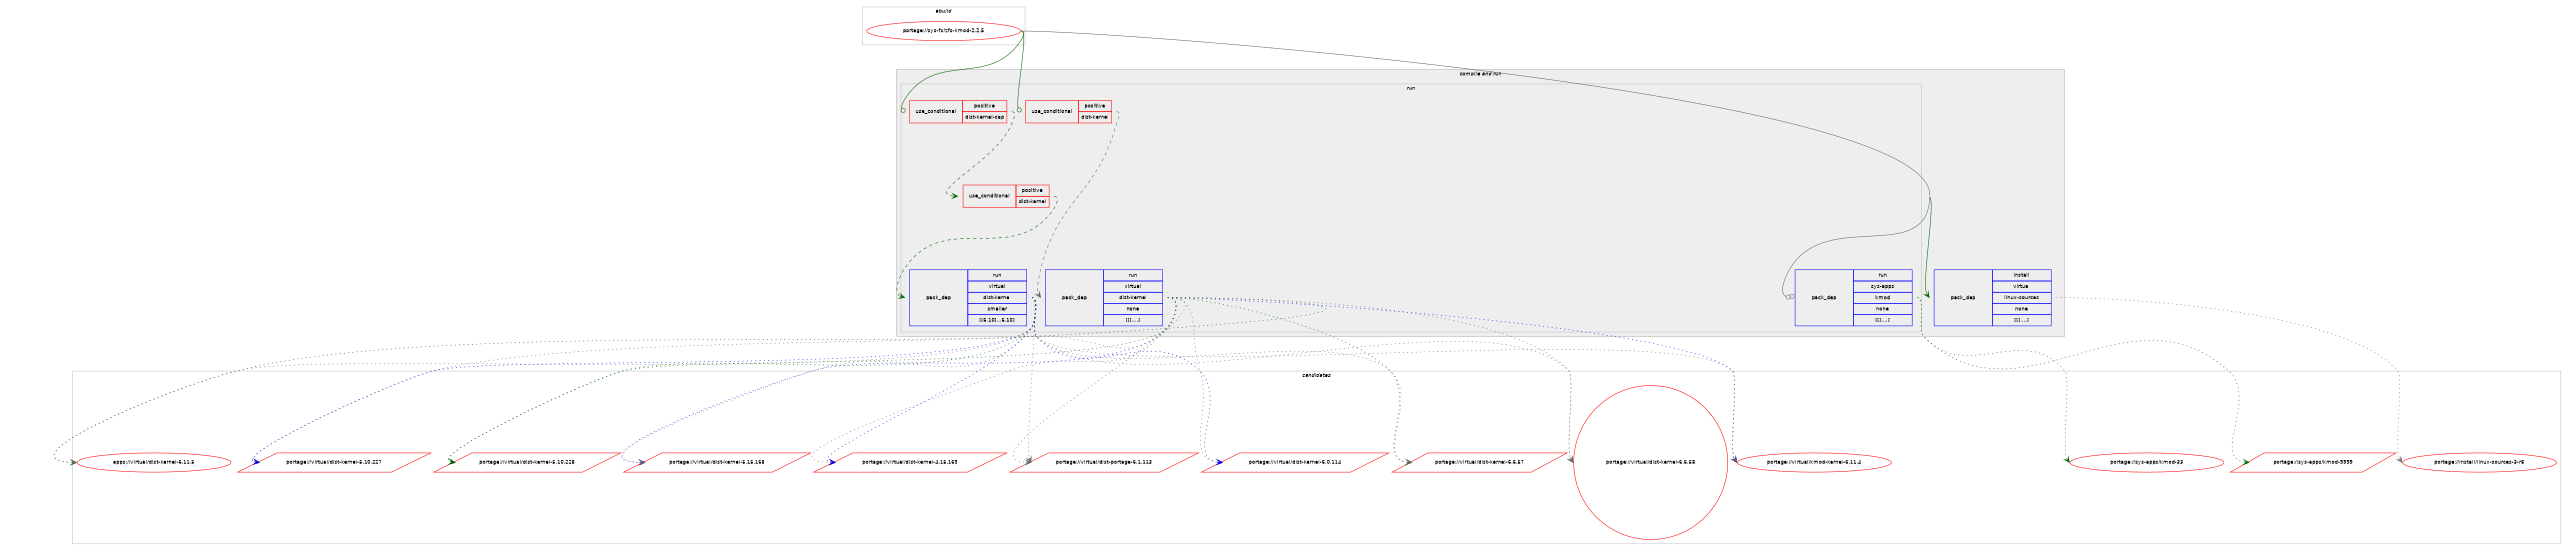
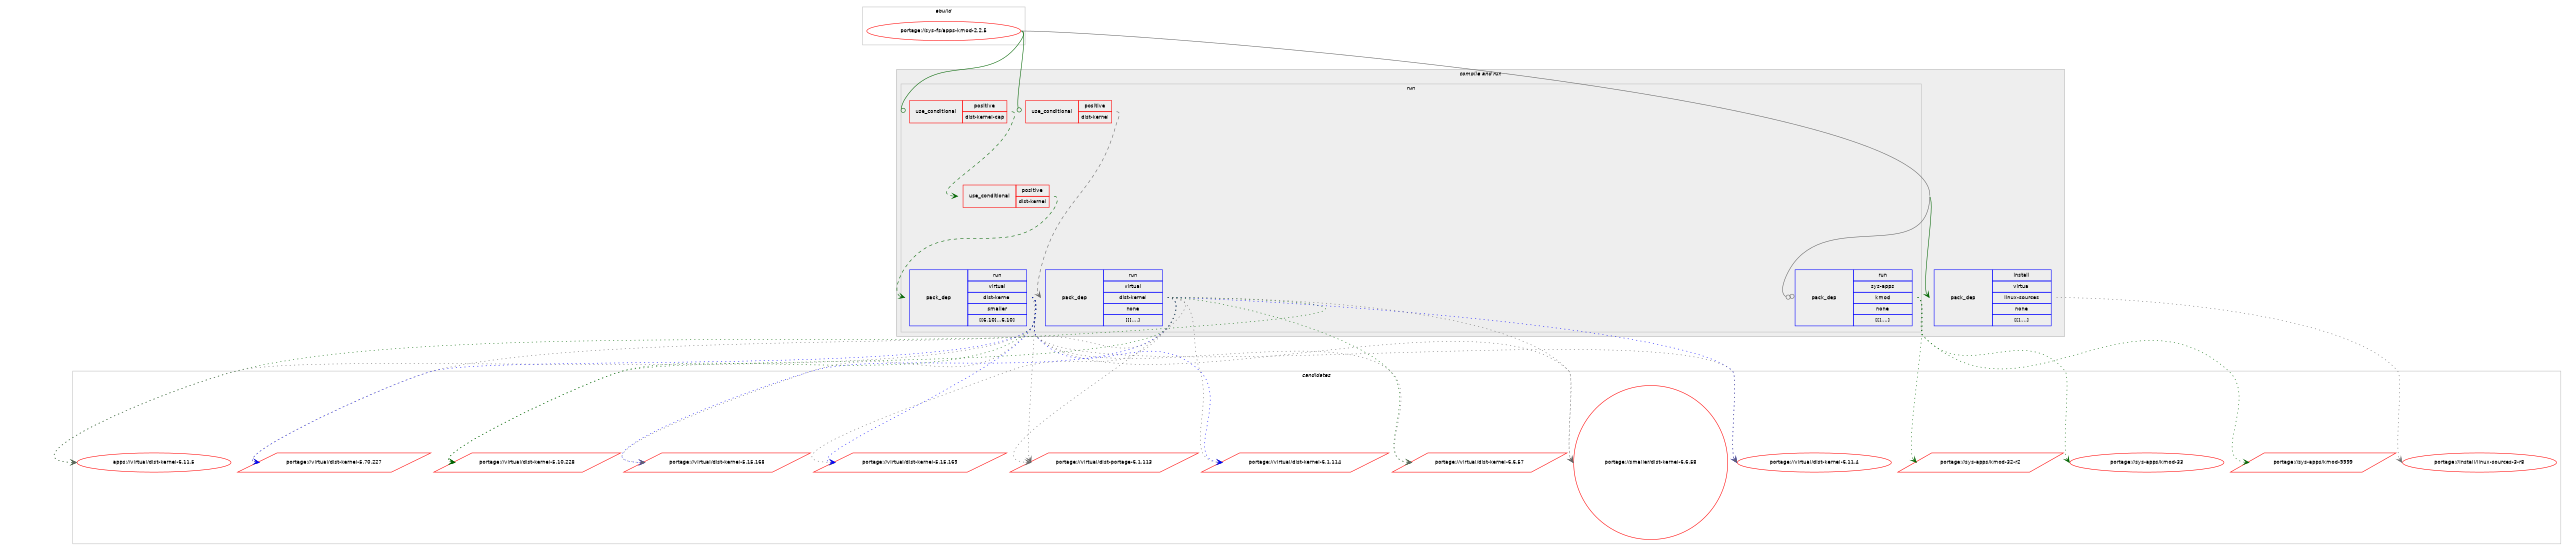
node "portage://sys-fs/zfs-kmod-2.2.5": label "portage://sys-fs/zfs-kmod-2.2.5" -> "portage://sys-fs/apps-kmod-2.2.5"
node "portage://virtual/dist-kernel-5.10.227": label "portage://virtual/dist-kernel-5.10.227" -> "portage://virtual/dist-kernel-5.70.227"
node "portage://virtual/dist-kernel-4.15.169": label "portage://virtual/dist-kernel-4.15.169" -> "portage://virtual/dist-kernel-5.15.169"
node "portage://virtual/dist-kernel-6.0.114": label "portage://virtual/dist-kernel-6.0.114" -> "portage://virtual/dist-kernel-6.1.114"
node "portage://virtual/dist-kernel-6.6.58": label "portage://virtual/dist-kernel-6.6.58" -> "portage://smaller/dist-kernel-6.6.58"
node "portage://virtual/kmod-kernel-6.11.4": label "portage://virtual/kmod-kernel-6.11.4" -> "portage://virtual/dist-kernel-6.11.4"
node "portage://sys-apps/kmod-32-r2": added
